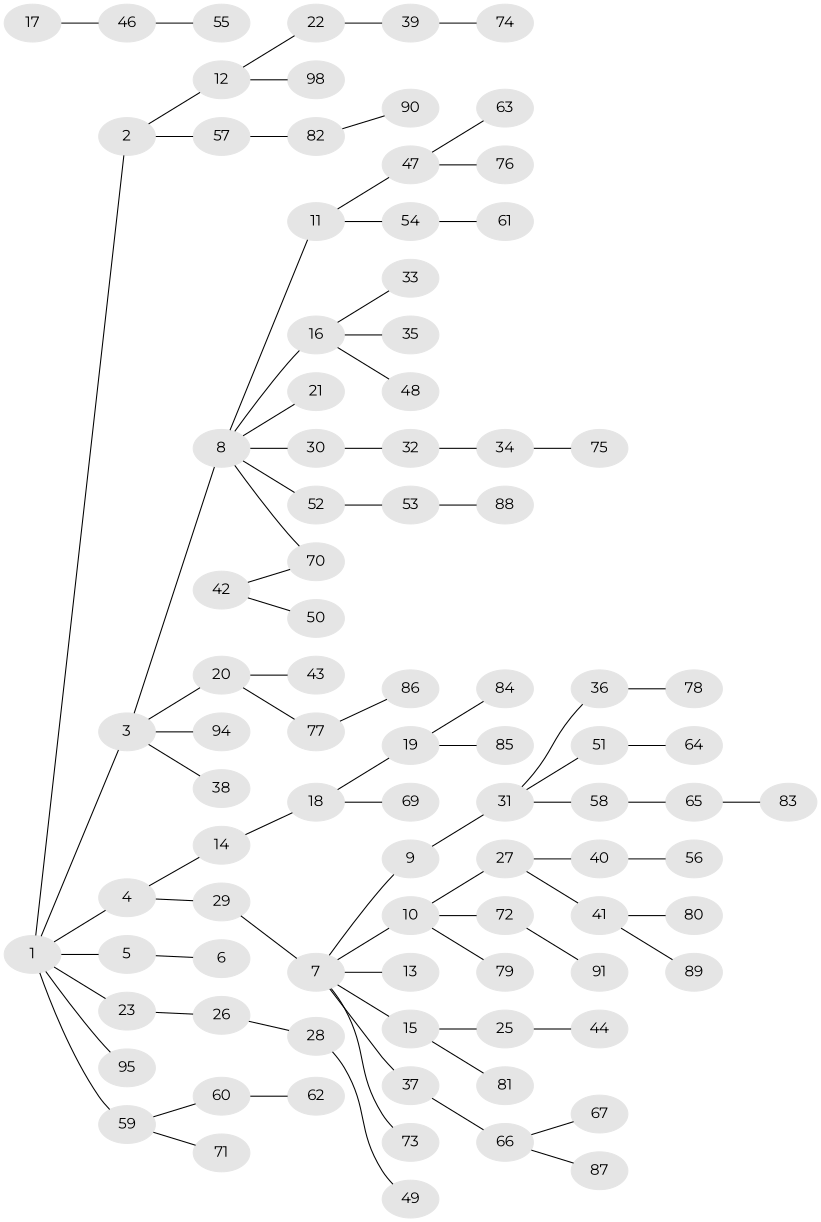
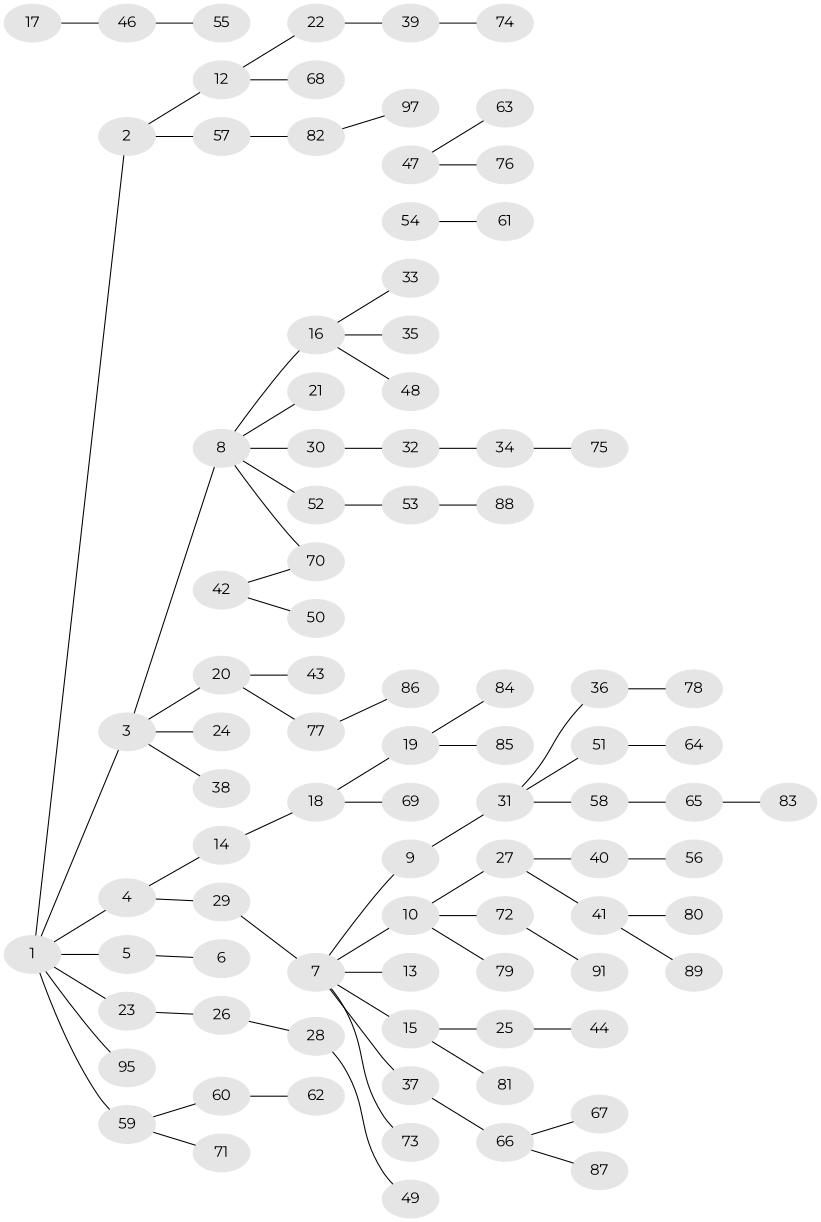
node "98": label "98" -> "68"
node "90": label "90" -> "97"
node "11": removed
node "94": label "94" -> "24"
